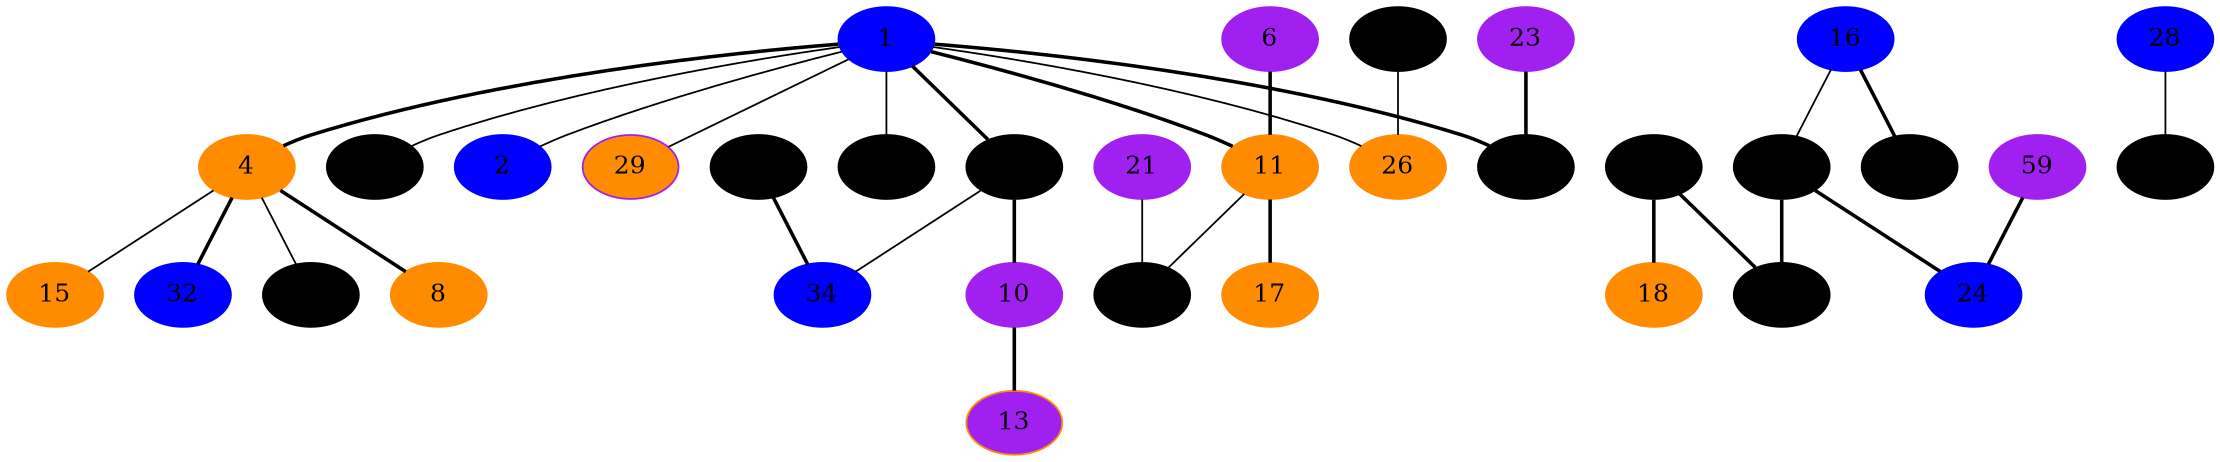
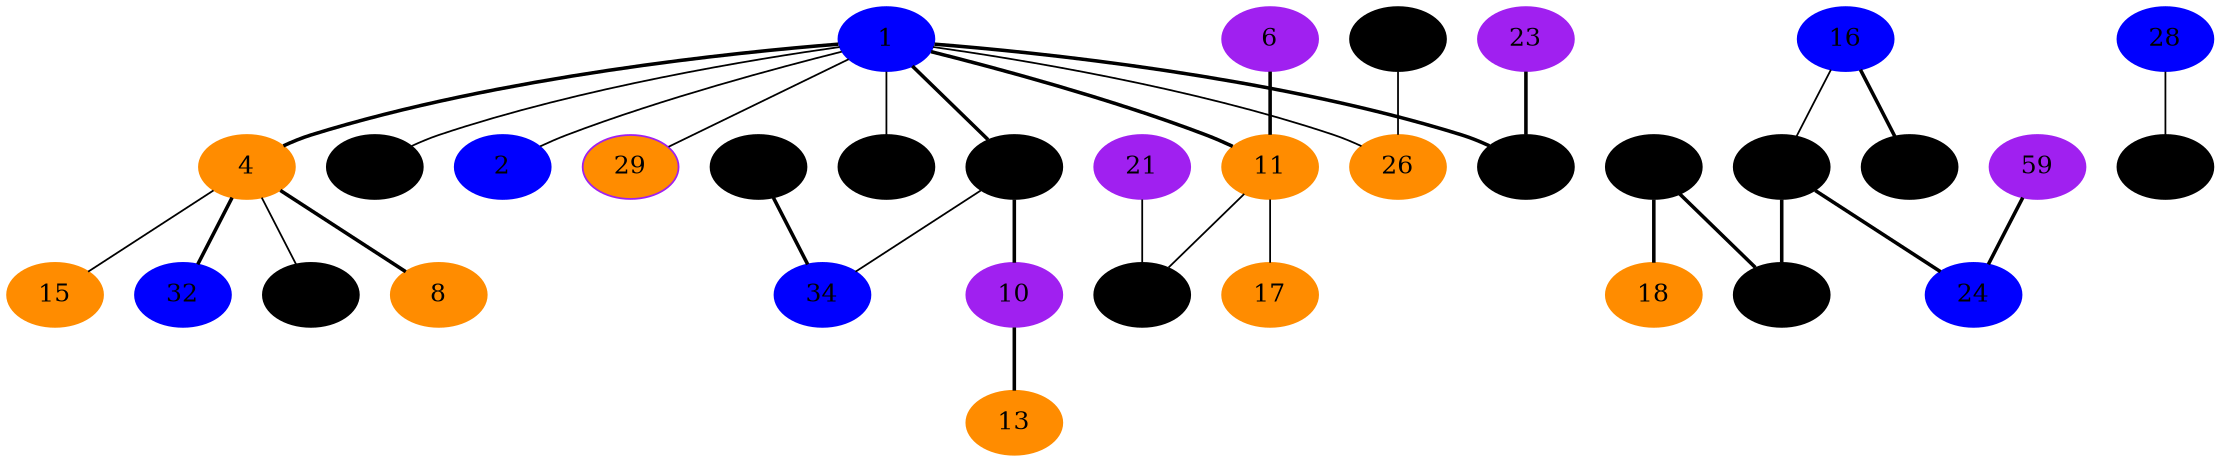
edge "11" -- "17": style bold -> solid
node "13": fillcolor purple -> darkorange
